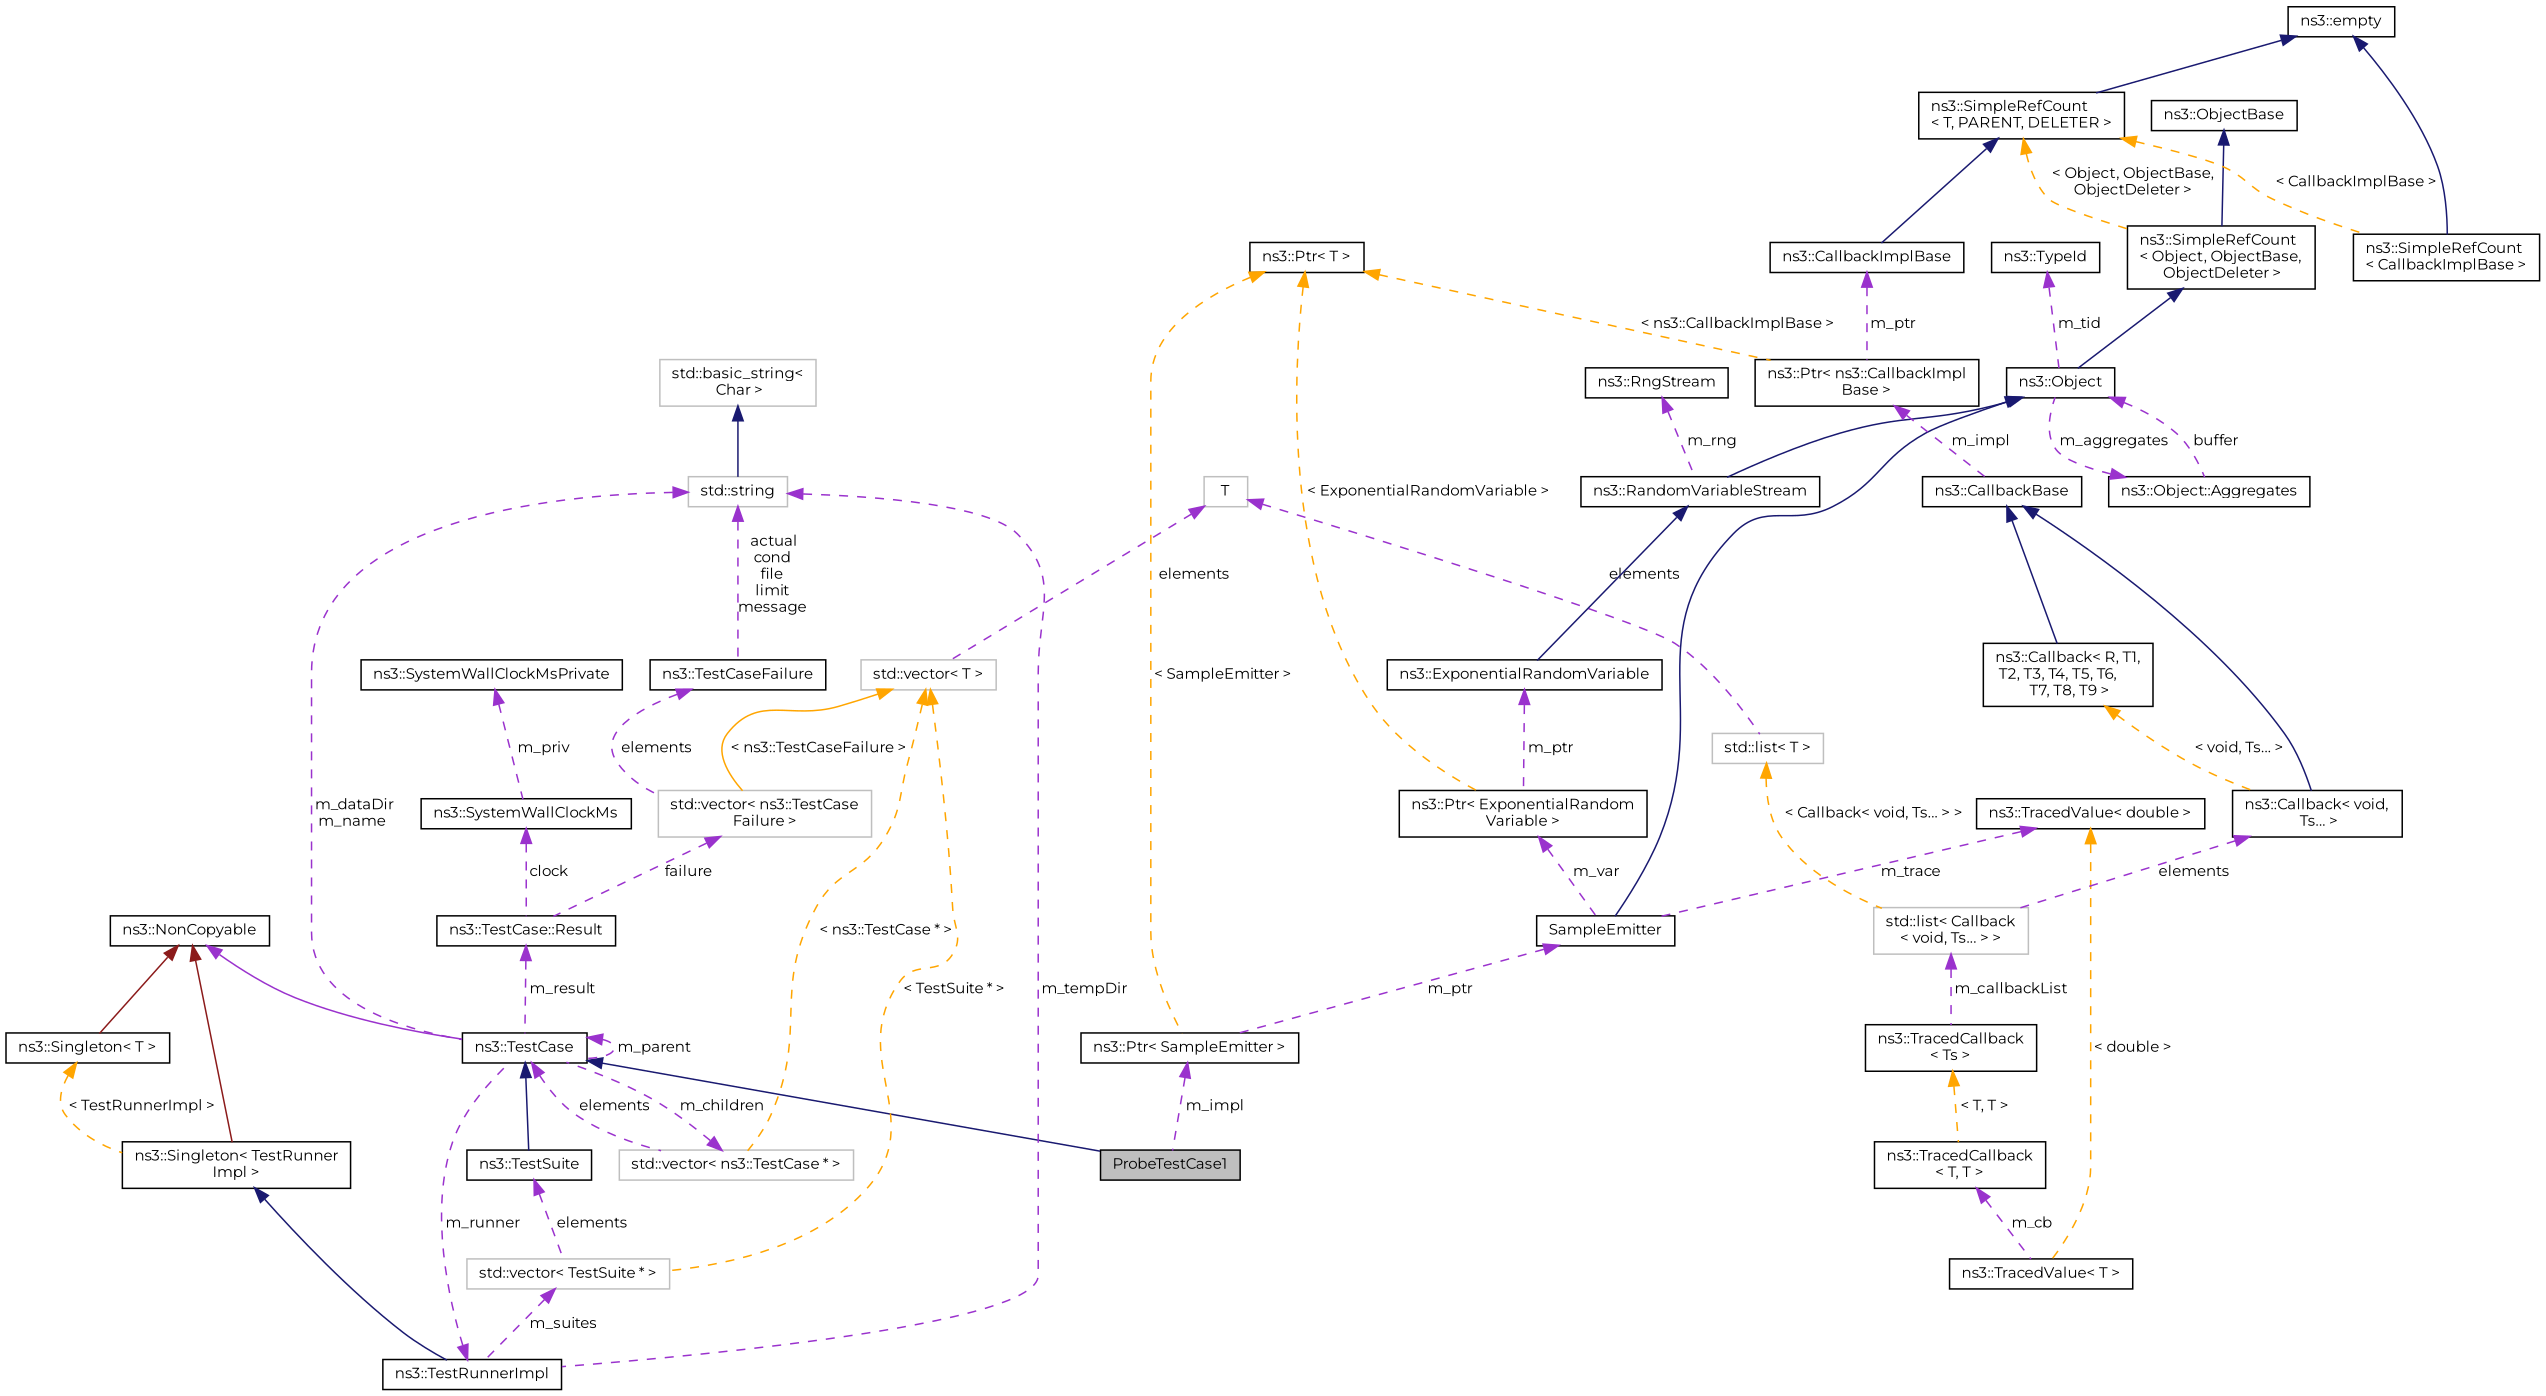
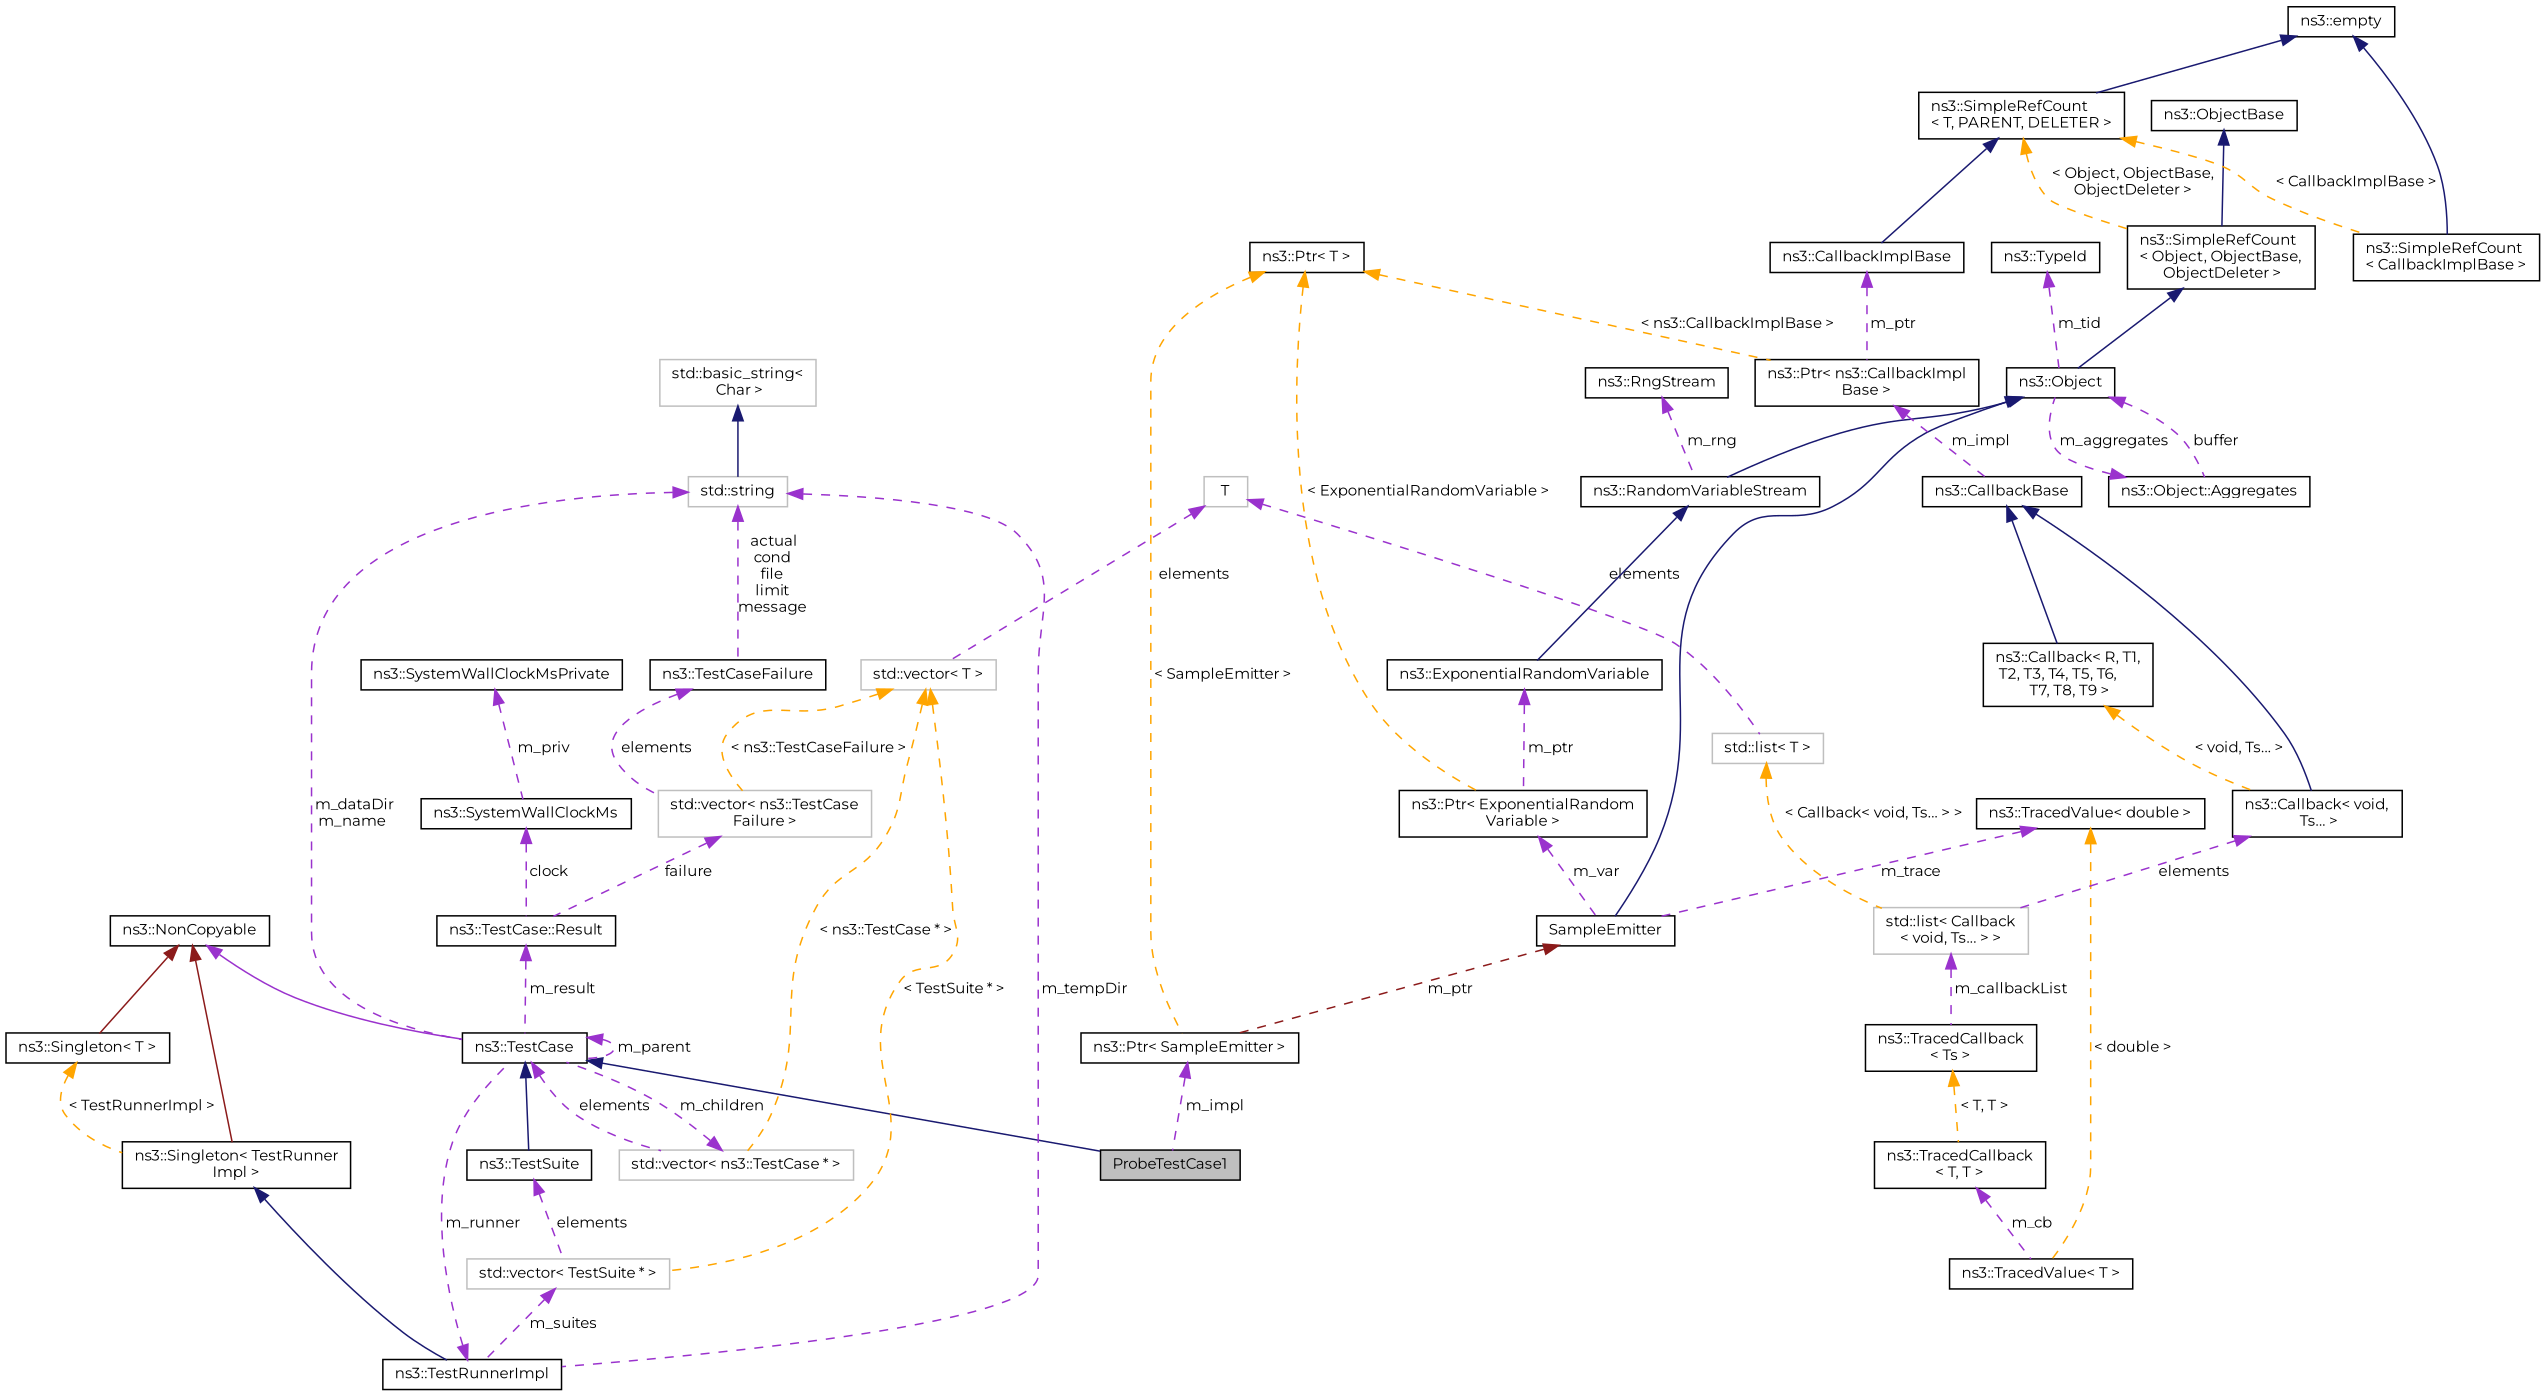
edge "std::vector< ns3::TestCase Failure >" -> "std::vector< T >": style solid -> dashed
edge "ns3::Ptr< SampleEmitter >" -> "SampleEmitter": color darkorchid3 -> firebrick4
